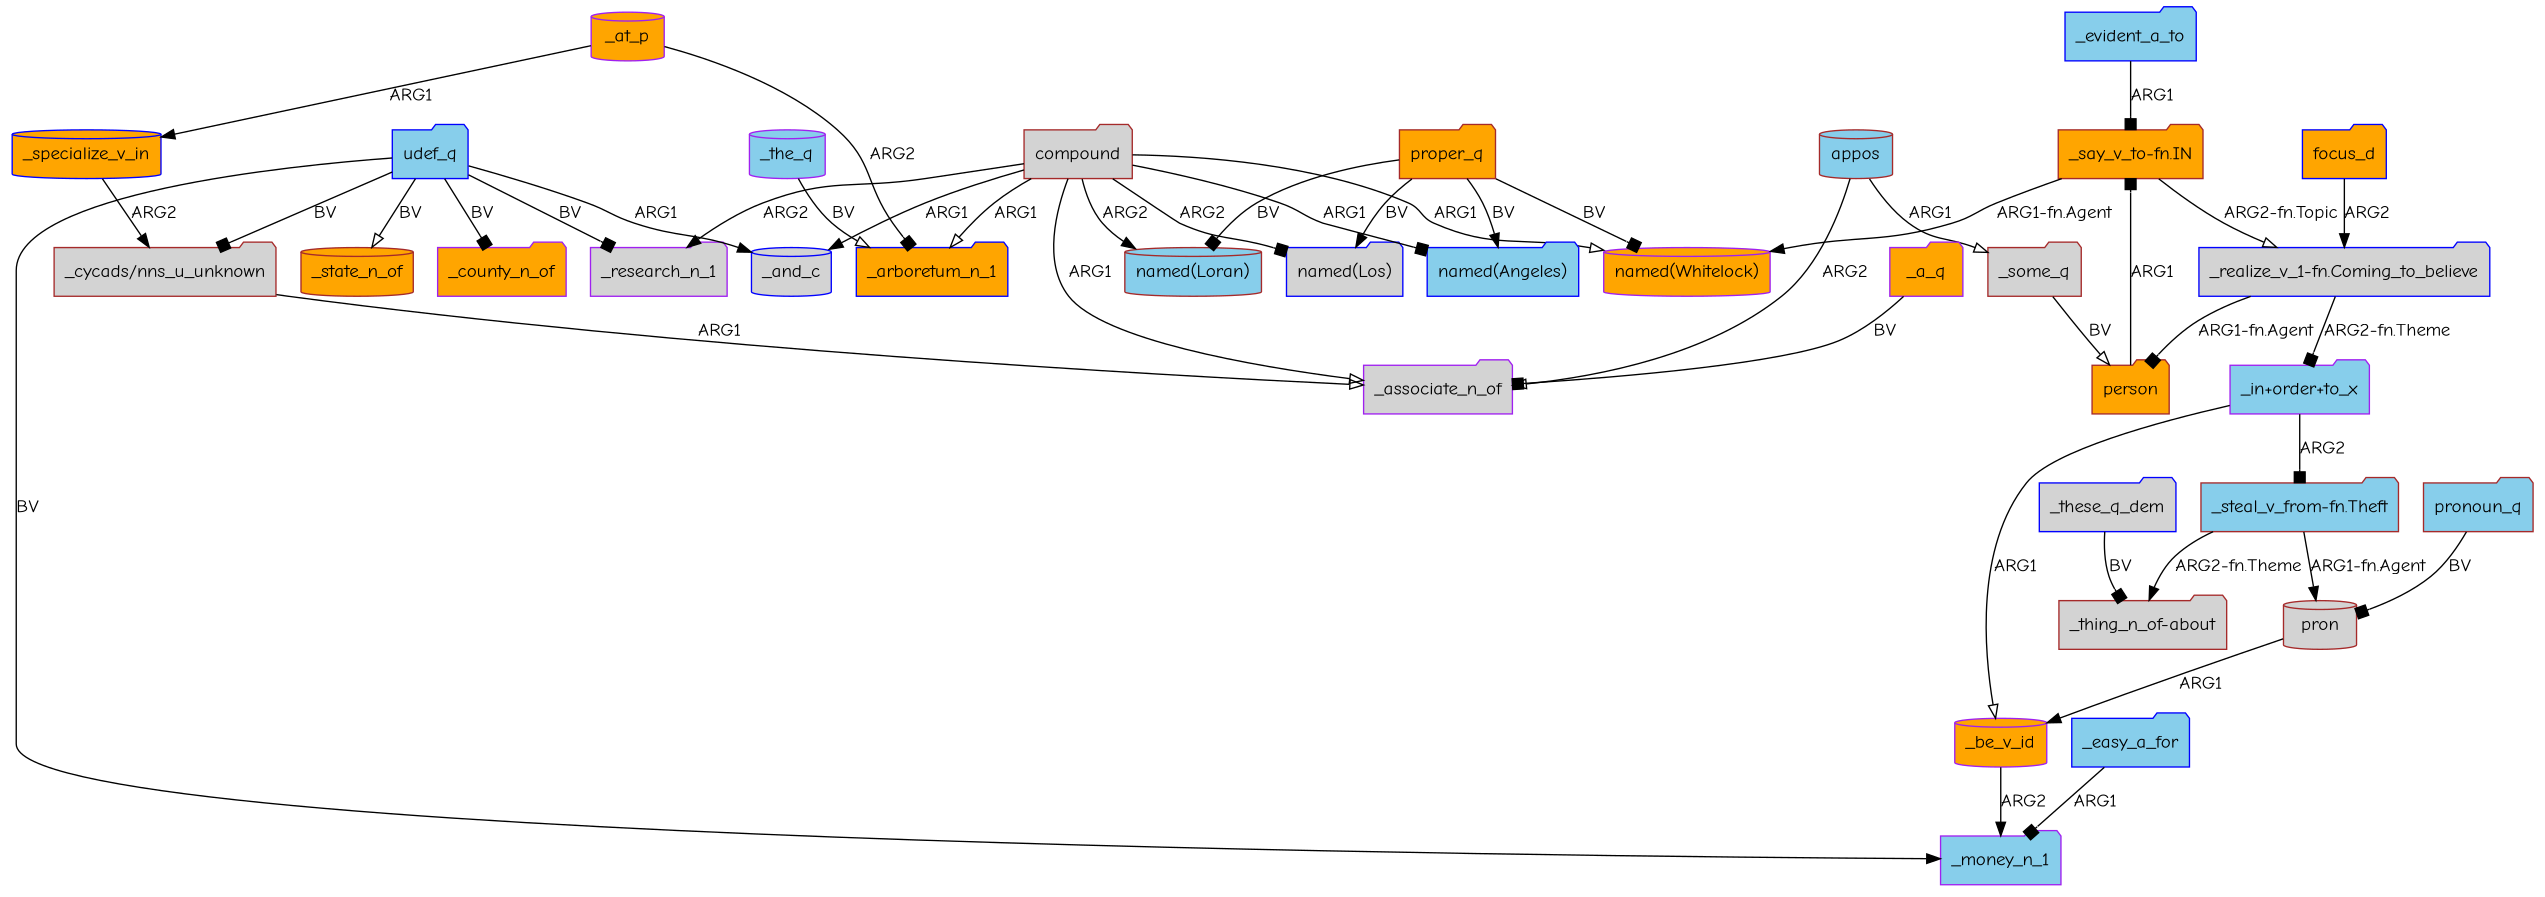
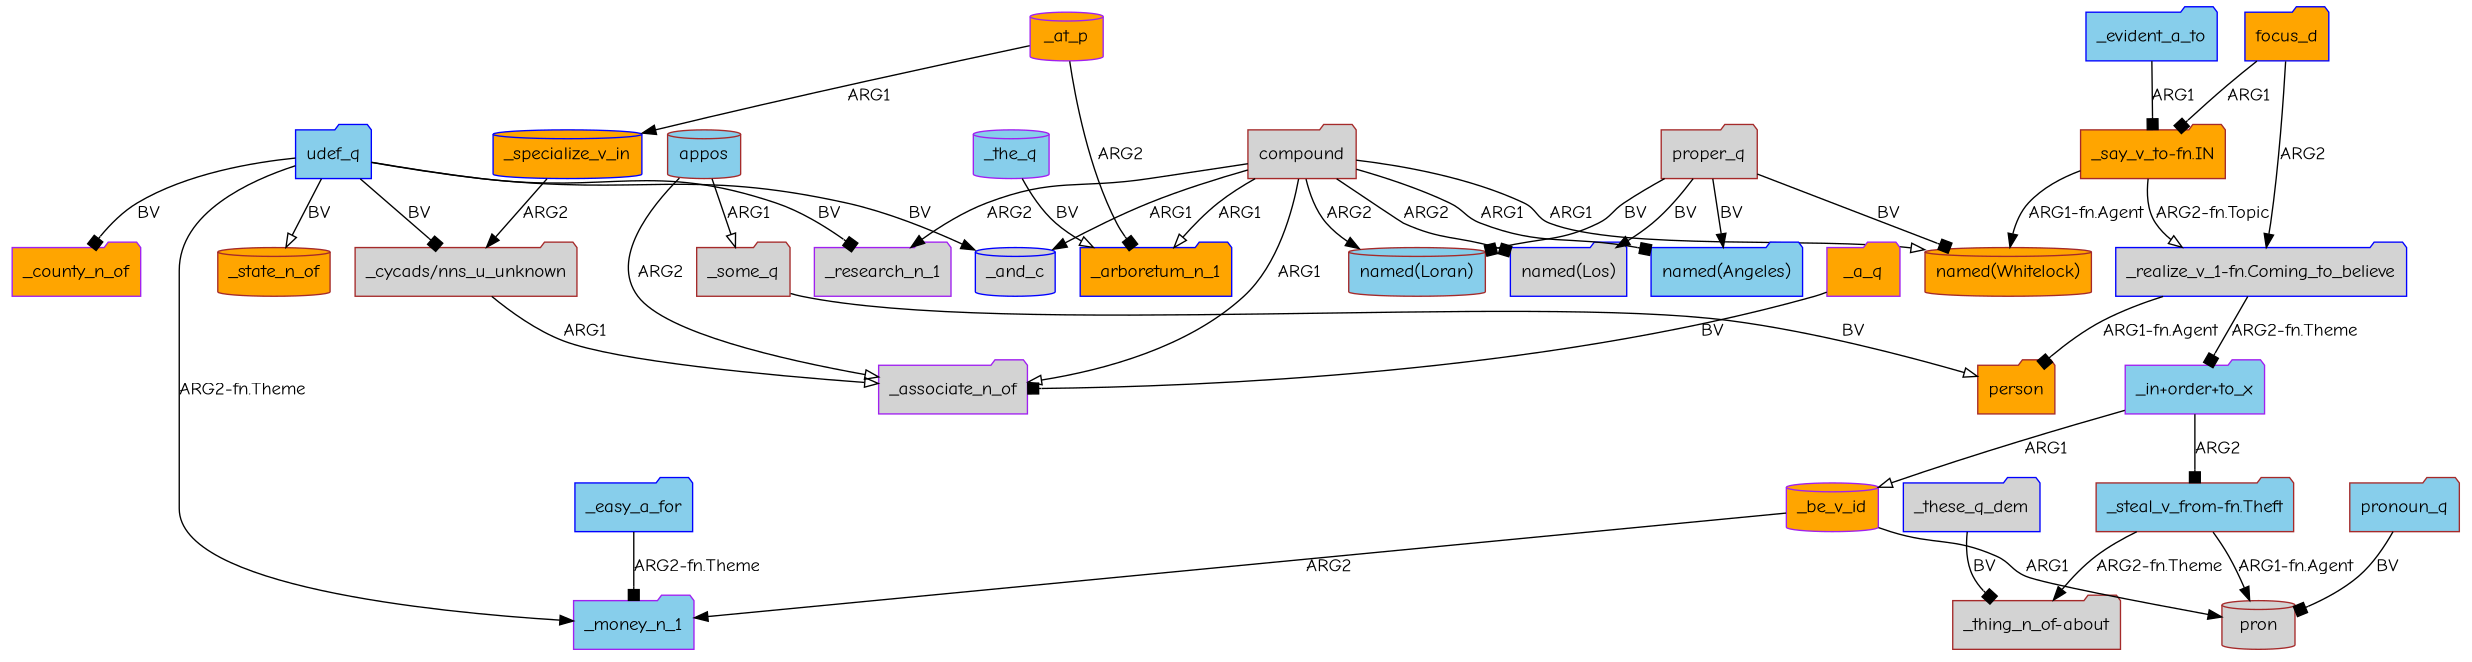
node "proper_q": fillcolor orange -> lightgrey
edge "udef_q" -> "_and_c": label "ARG1" -> "BV"
node "named(Whitelock)": color purple -> brown
edge "person" -> "_say_v_to-fn.IN": now "focus_d" -> "_say_v_to-fn.IN"
edge "udef_q" -> "_money_n_1": label "BV" -> "ARG2-fn.Theme"
edge "pron" -> "_be_v_id": reversed
edge "_easy_a_for" -> "_money_n_1": label "ARG1" -> "ARG2-fn.Theme"
